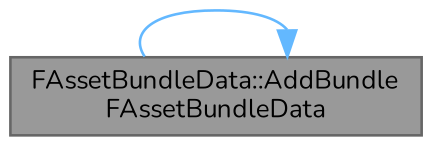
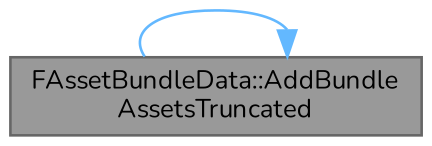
node "FAssetBundleData::AddBundle FAssetBundleData": label "FAssetBundleData::AddBundle FAssetBundleData" -> "FAssetBundleData::AddBundle AssetsTruncated"
